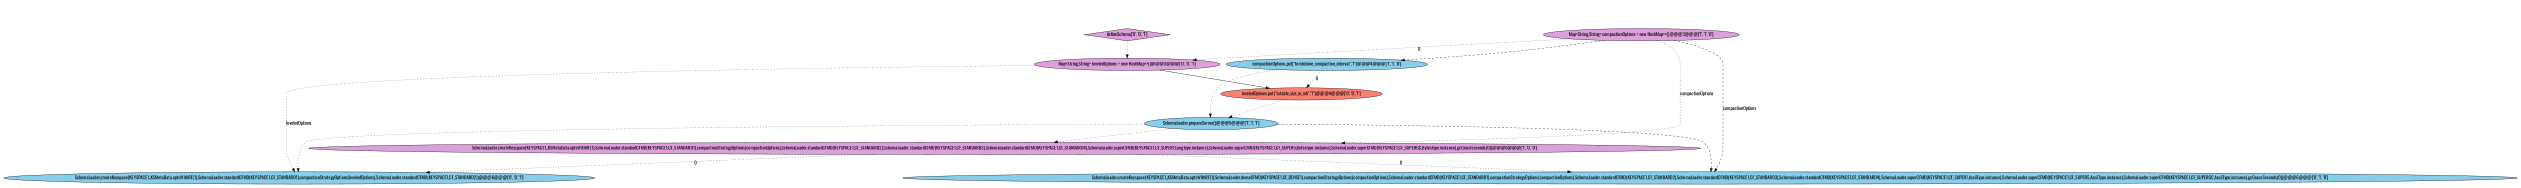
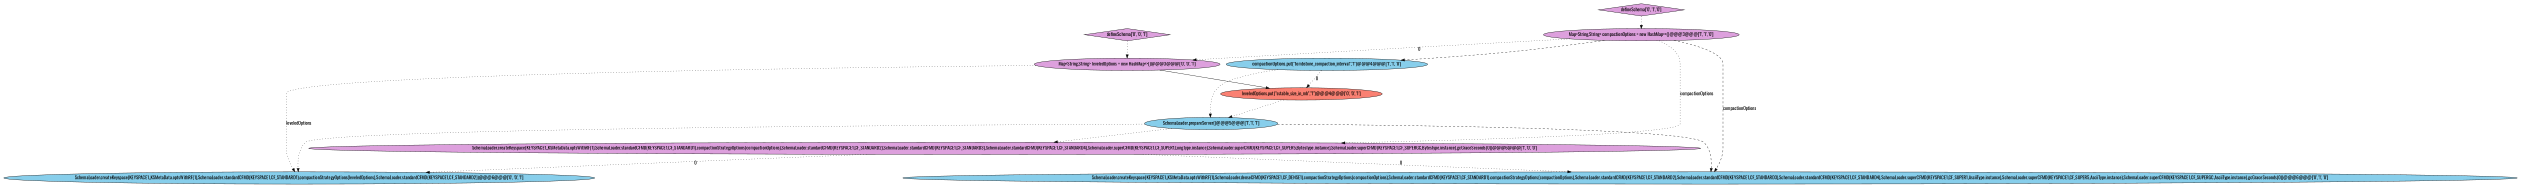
node "defineSchema['0', '1', '0']": added
